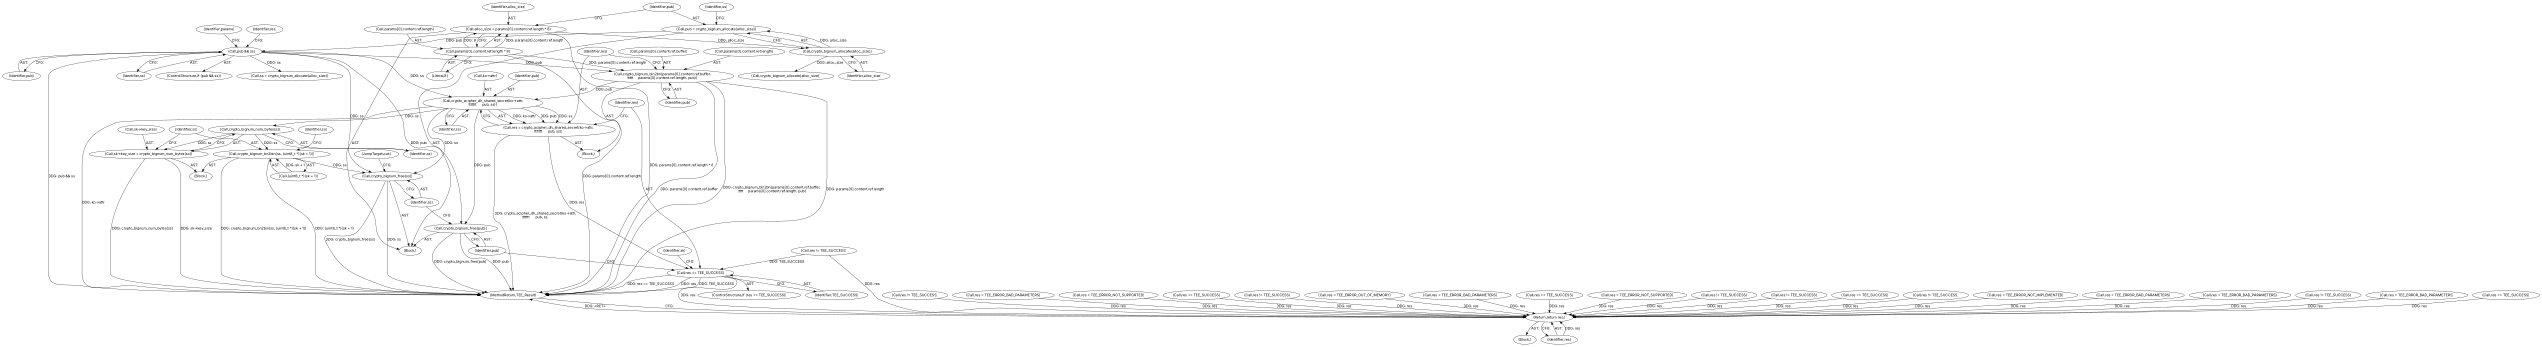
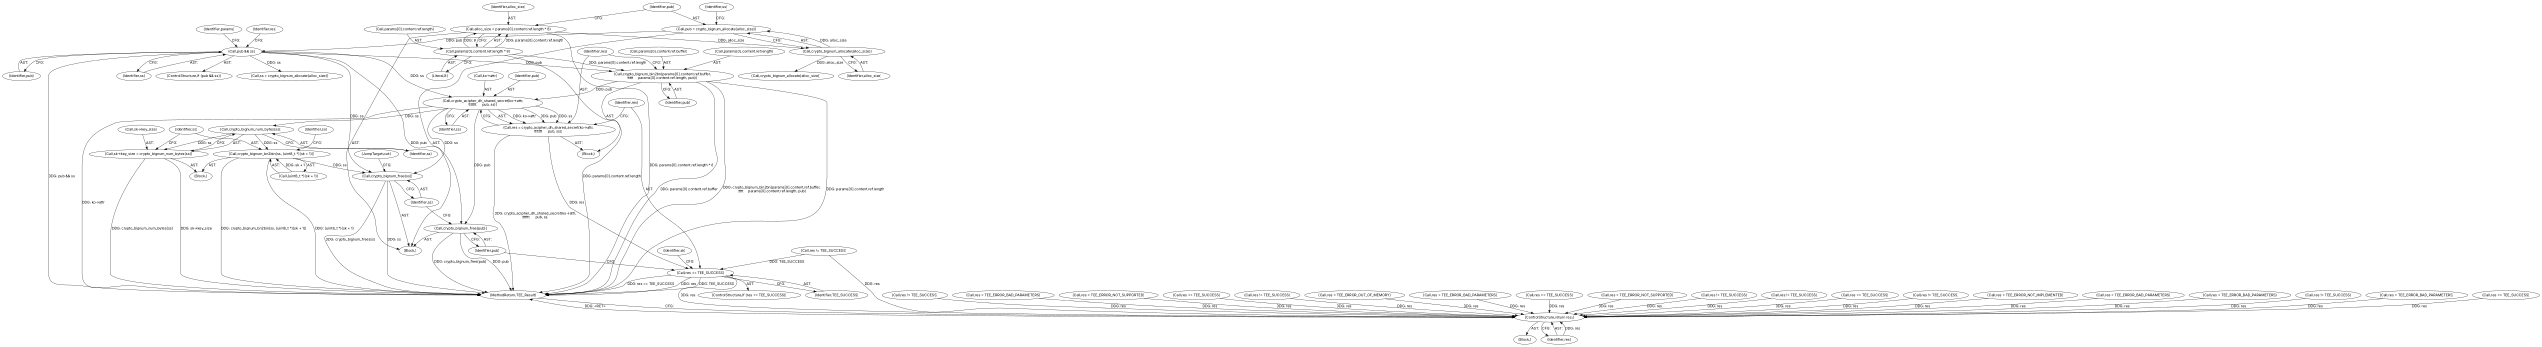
node "(Return,return res;)": label "(Return,return res;)" -> "(ControlStructure,return res;)"
